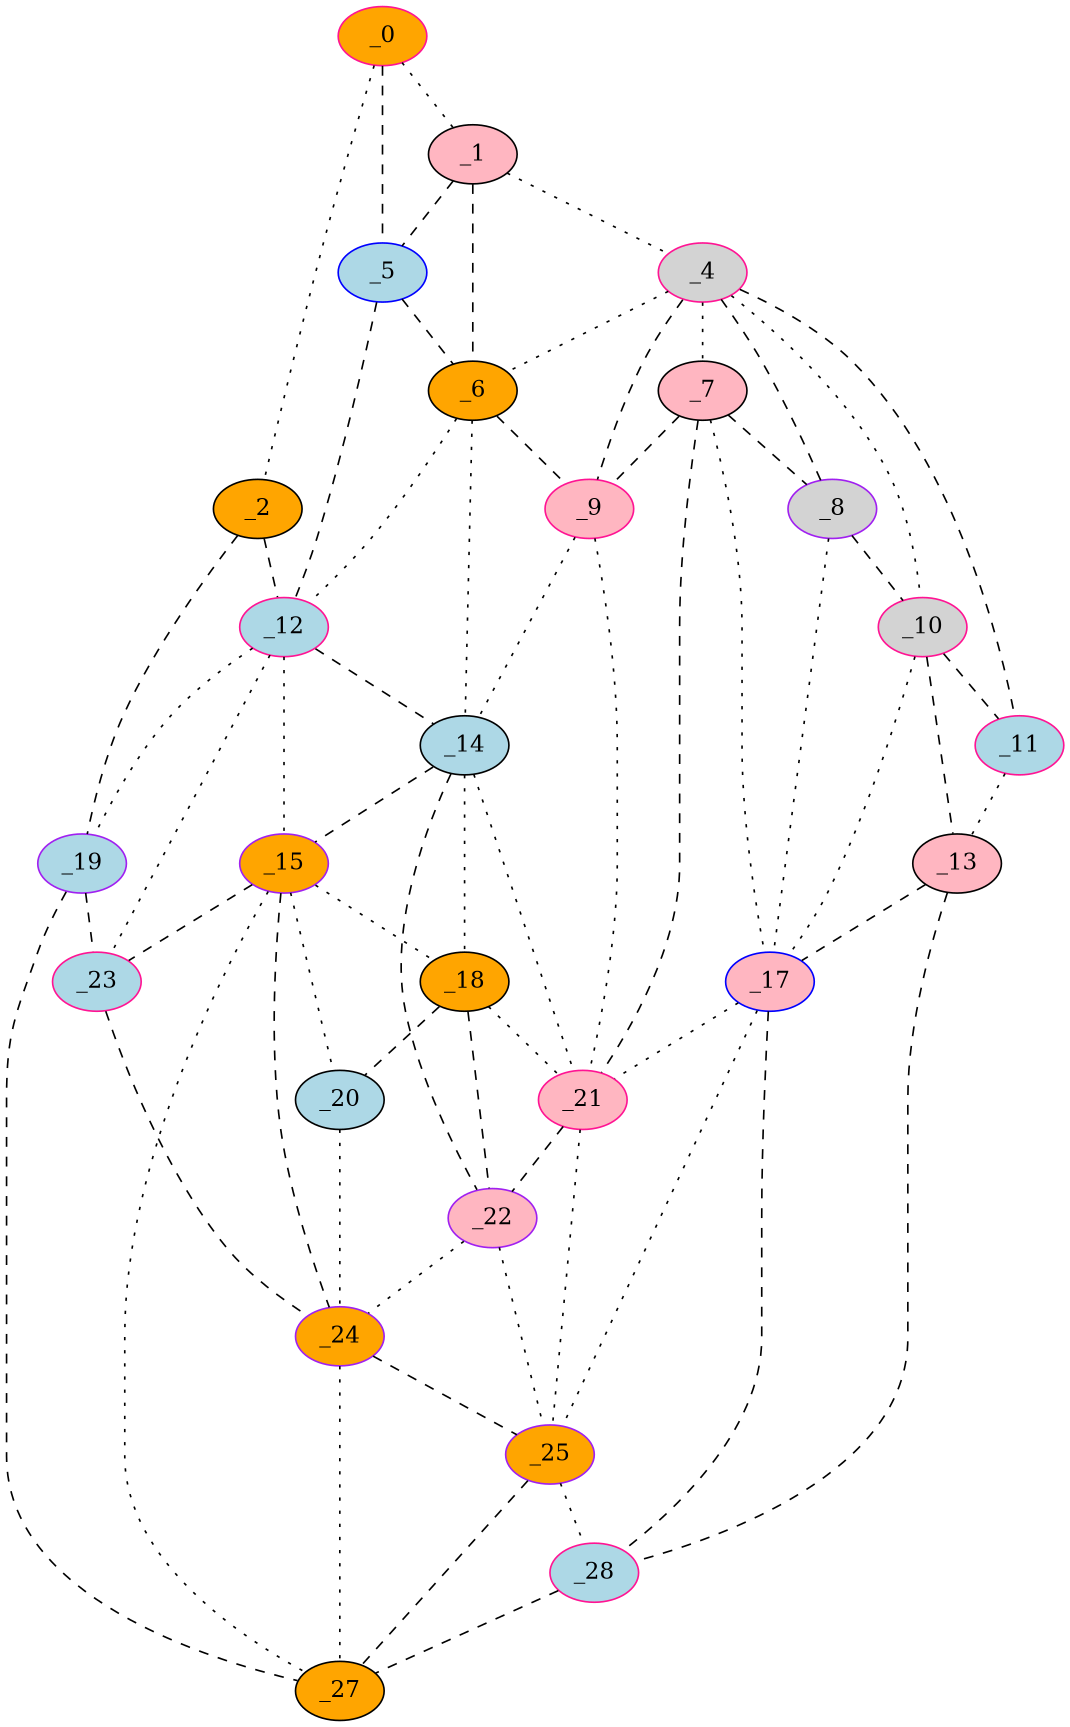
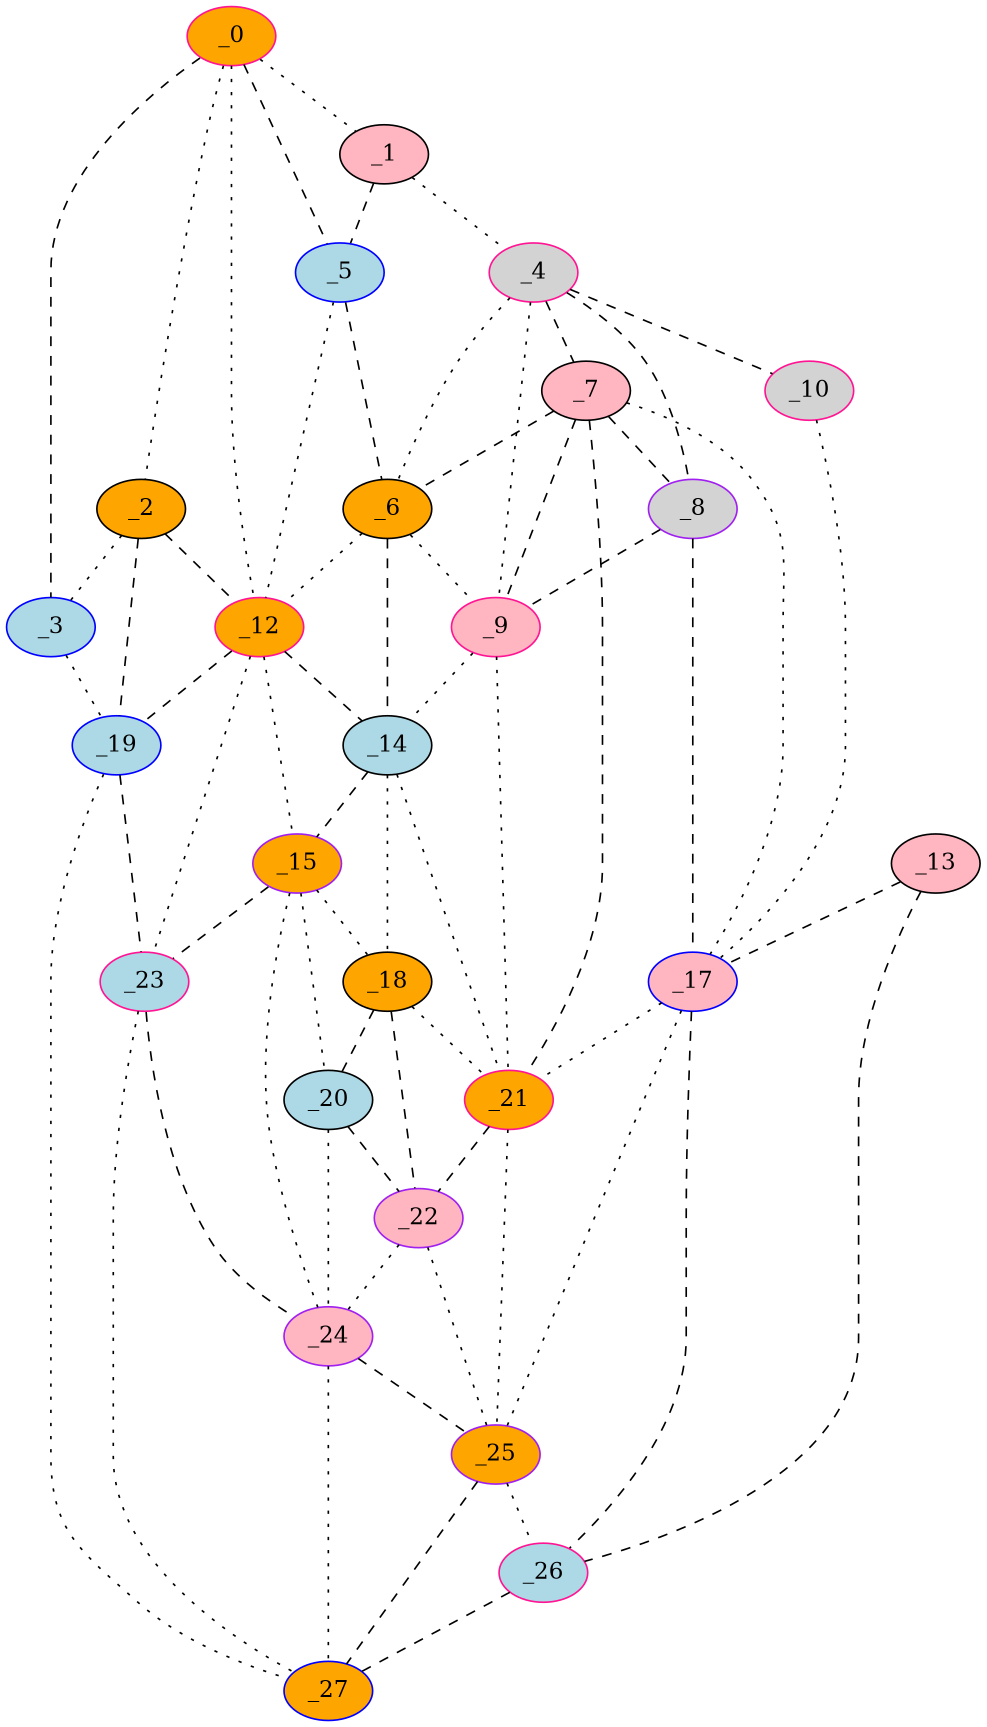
edge "_1" -- "_6": now "_7" -- "_6"
edge "_0" -- "_12": added
edge "_4" -- "_7": style dotted -> dashed
edge "_4" -- "_9": style dashed -> dotted
edge "_4" -- "_10": style dotted -> dashed
edge "_6" -- "_9": style dashed -> dotted
edge "_5" -- "_12": style dashed -> dotted
edge "_6" -- "_14": style dotted -> dashed
edge "_8" -- "_10": now "_8" -- "_9"
node "_3": added
node "_12": fillcolor lightblue -> orange
edge "_12" -- "_19": style dotted -> dashed
edge "_8" -- "_17": style dotted -> dashed
edge "_10" -- "_13": removed
node "_11": removed
node "_19": color purple -> blue
edge "_14" -- "_22": now "_20" -- "_22"
node "_21": fillcolor lightpink -> orange
edge "_15" -- "_24": style dashed -> dotted
edge "_15" -- "_27": now "_23" -- "_27"
node "_24": fillcolor orange -> lightpink
edge "_19" -- "_27": style dashed -> dotted
node "_28": label "_28" -> "_26"
node "_27": color black -> blue
